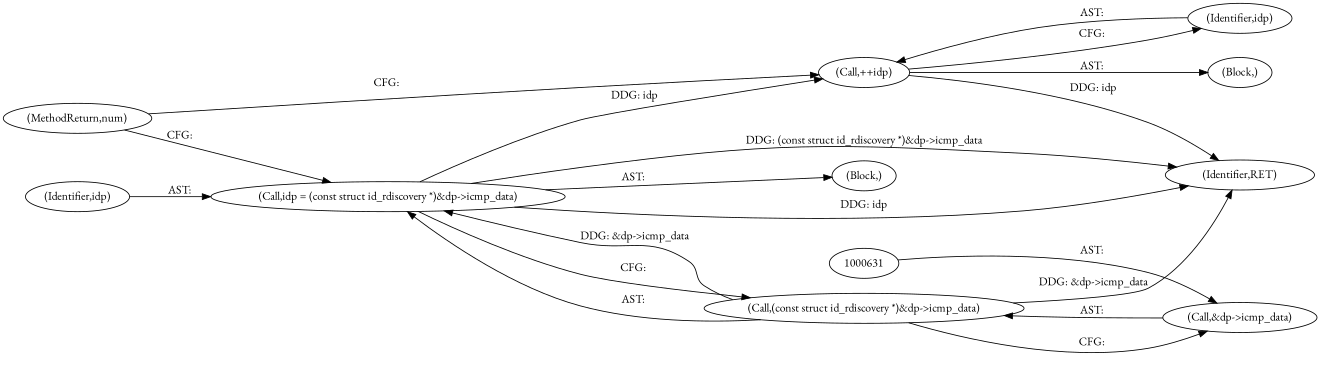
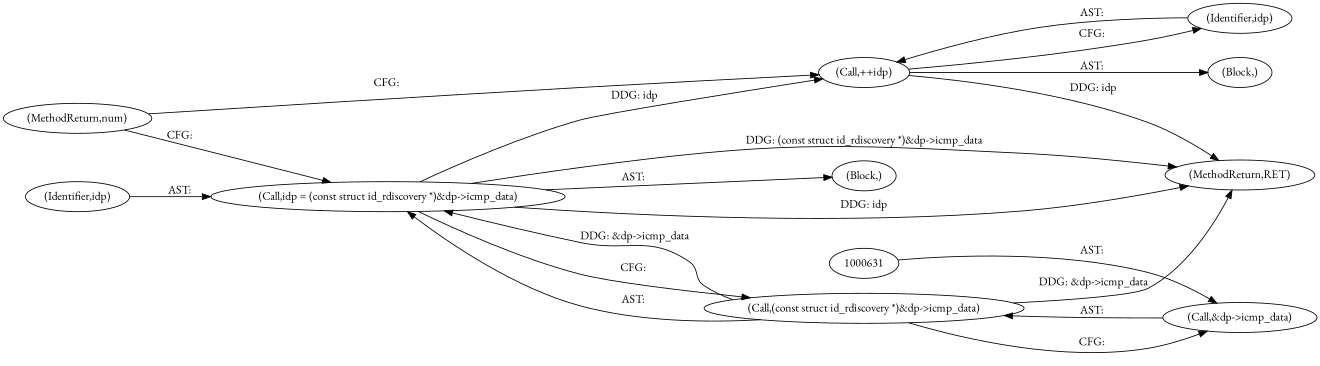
node "(Identifier,RET)": label "(Identifier,RET)" -> "(MethodReturn,RET)"
